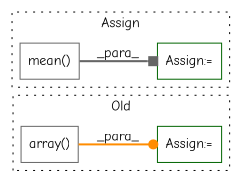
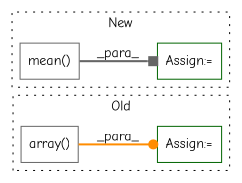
cluster "Assign": label "Assign" -> "New"
